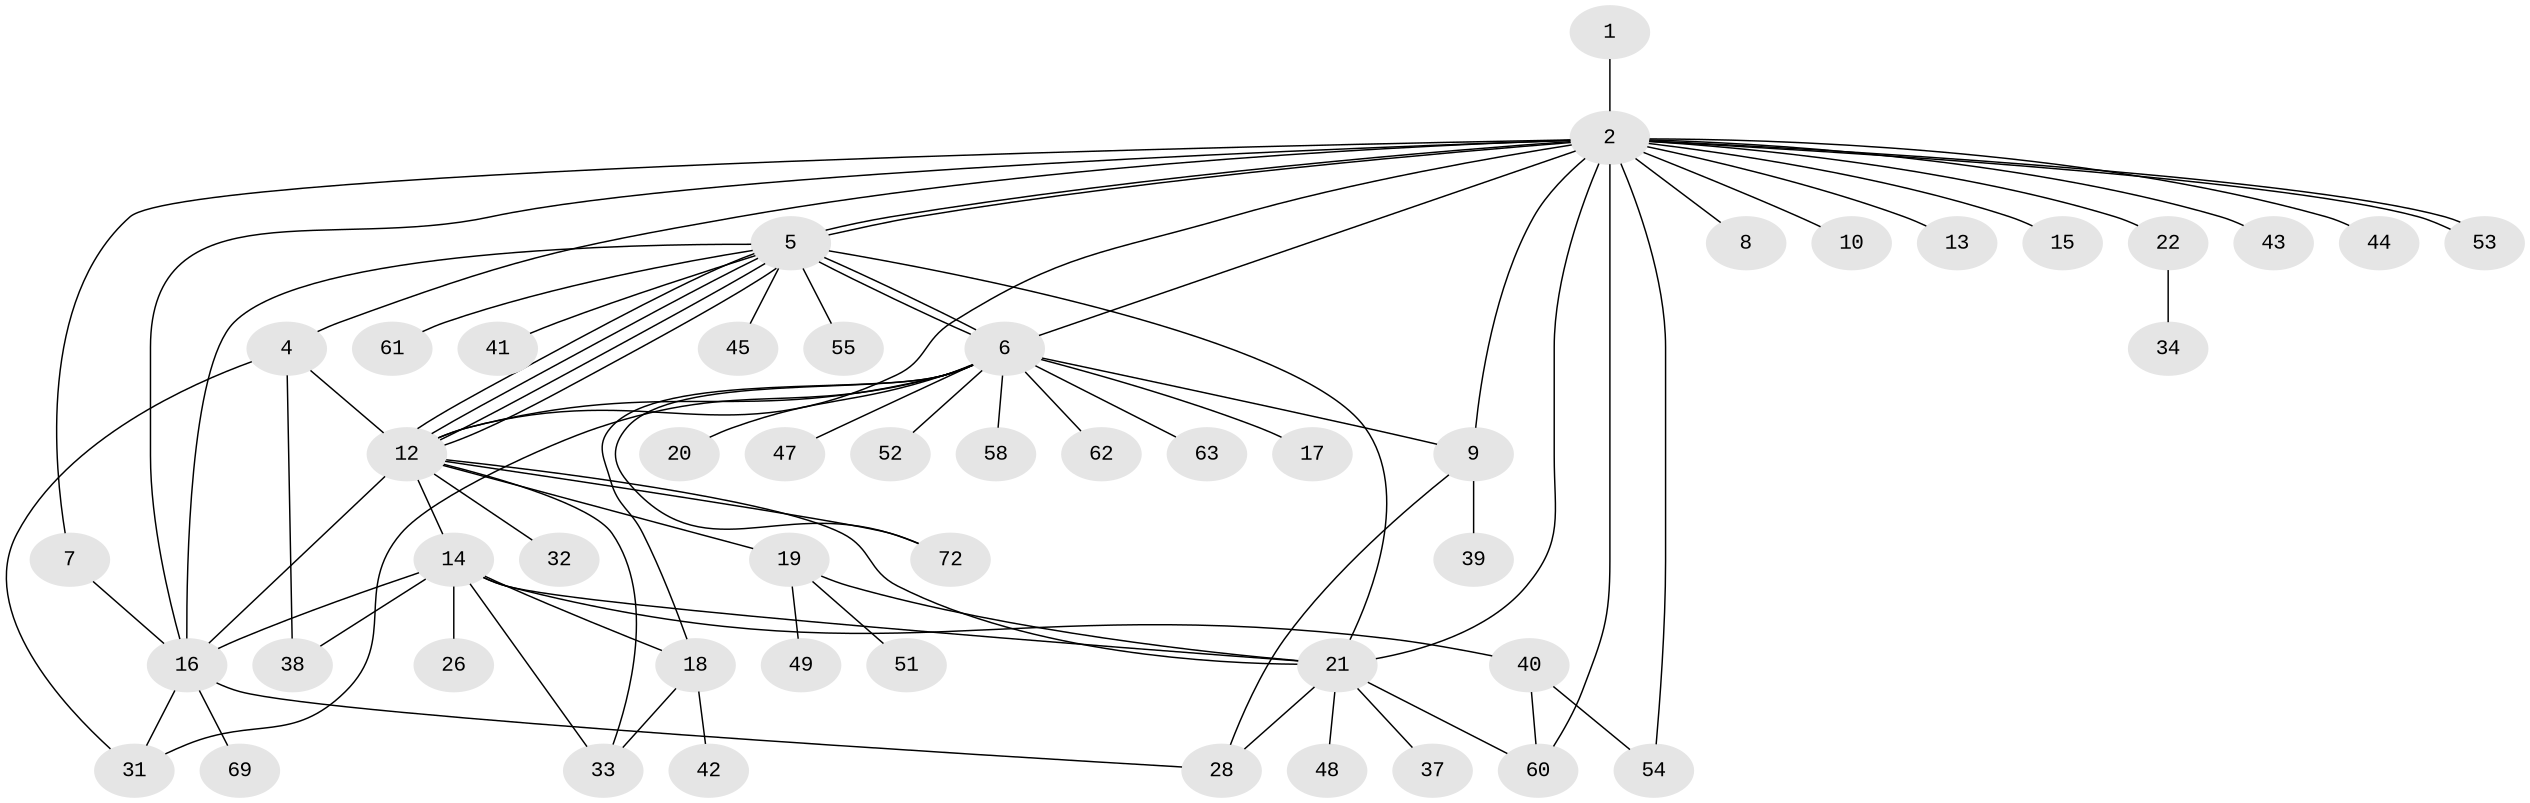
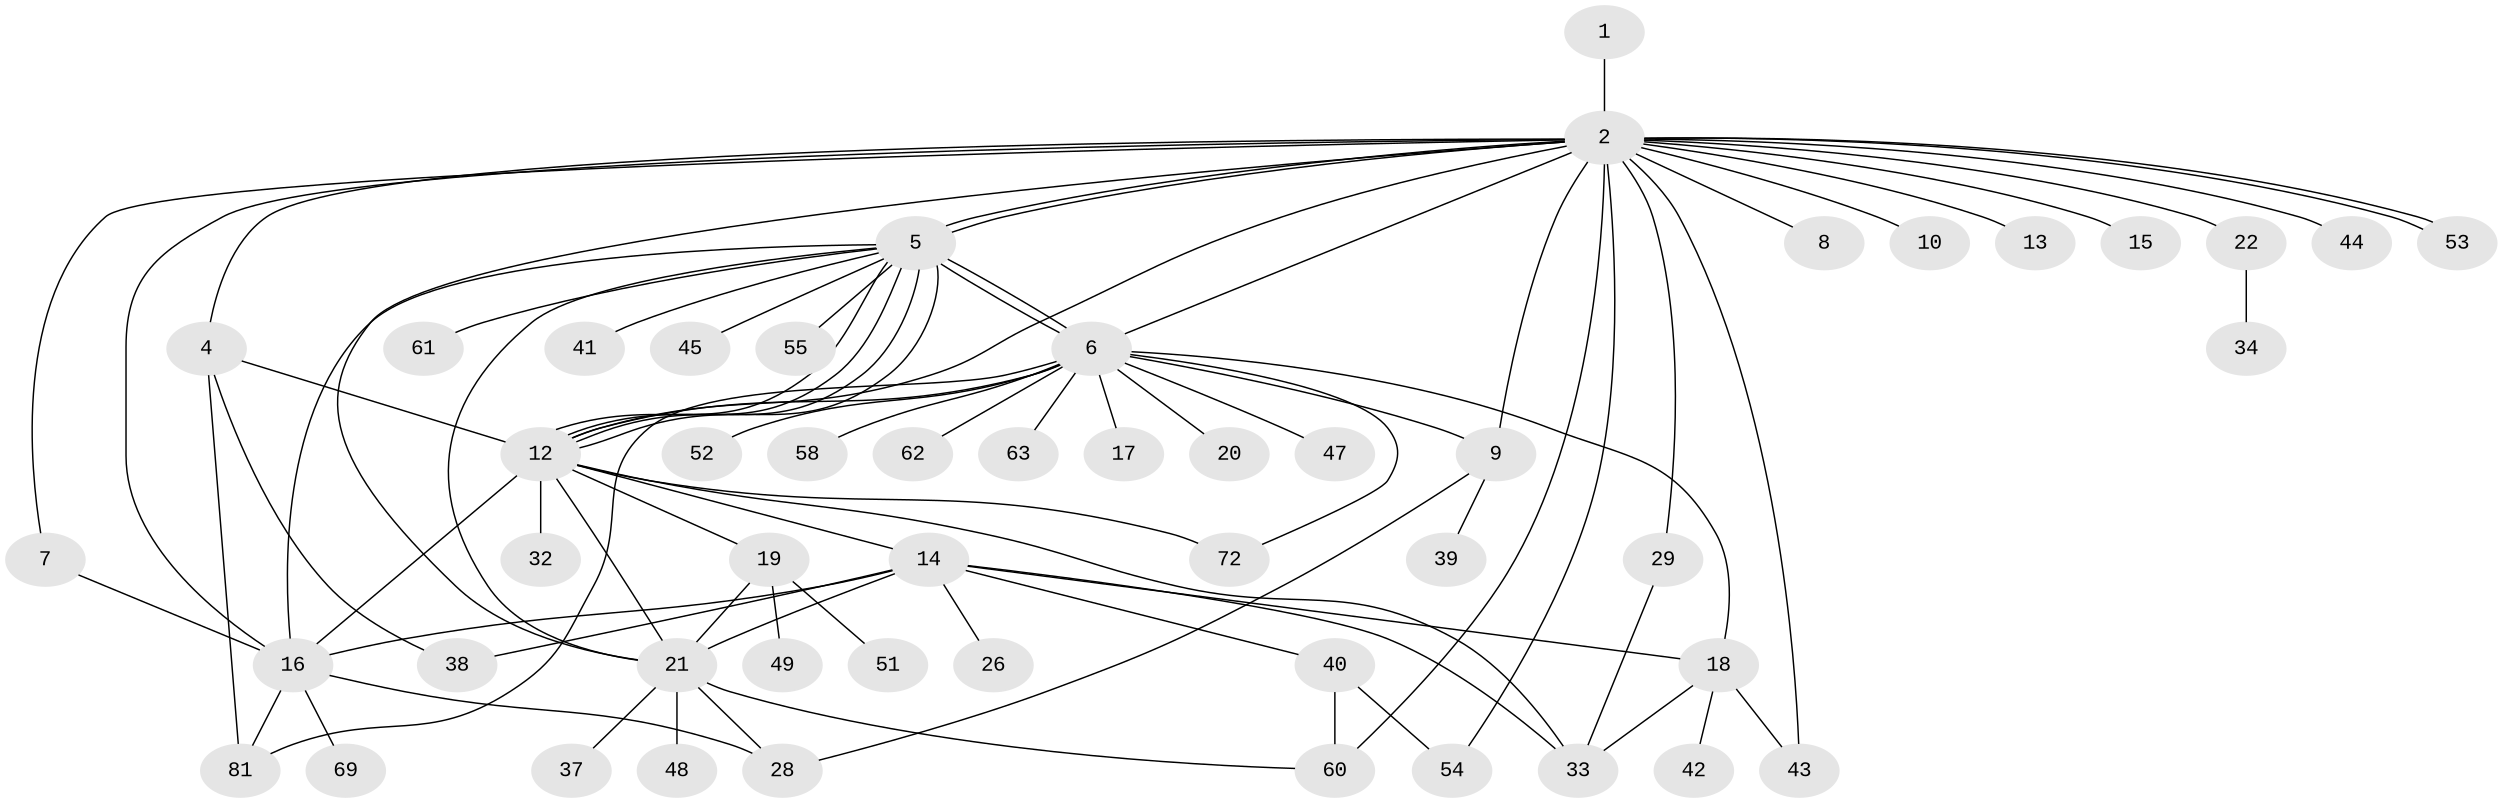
node "29": added
edge "18" -- "43": added
node "31": label "31" -> "81"
